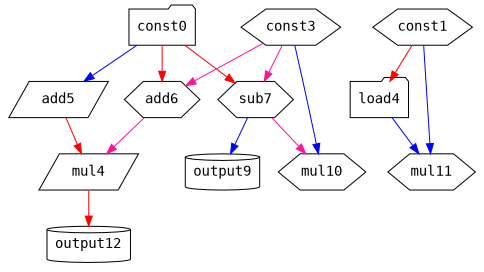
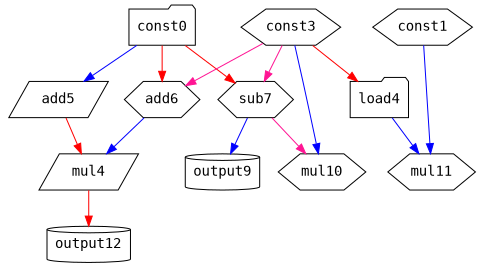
edge "const1" -> "load4": now "const3" -> "load4"
edge "add6" -> "mul4": color deeppink -> blue
